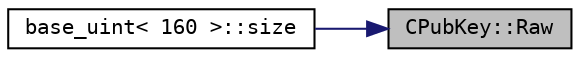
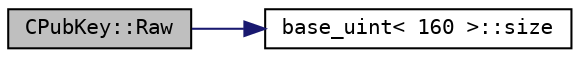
edge "base_uint< 160 >::size" -> "CPubKey::Raw": reversed
